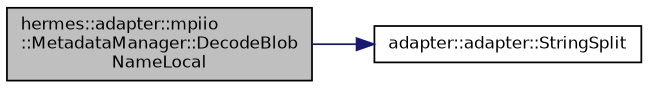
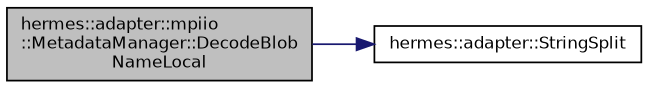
node "adapter::adapter::StringSplit": label "adapter::adapter::StringSplit" -> "hermes::adapter::StringSplit"
